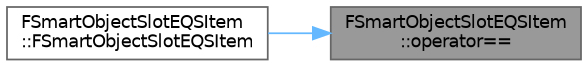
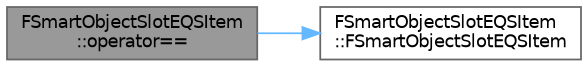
edge "FSmartObjectSlotEQSItem ::FSmartObjectSlotEQSItem" -> "FSmartObjectSlotEQSItem ::operator==": reversed
